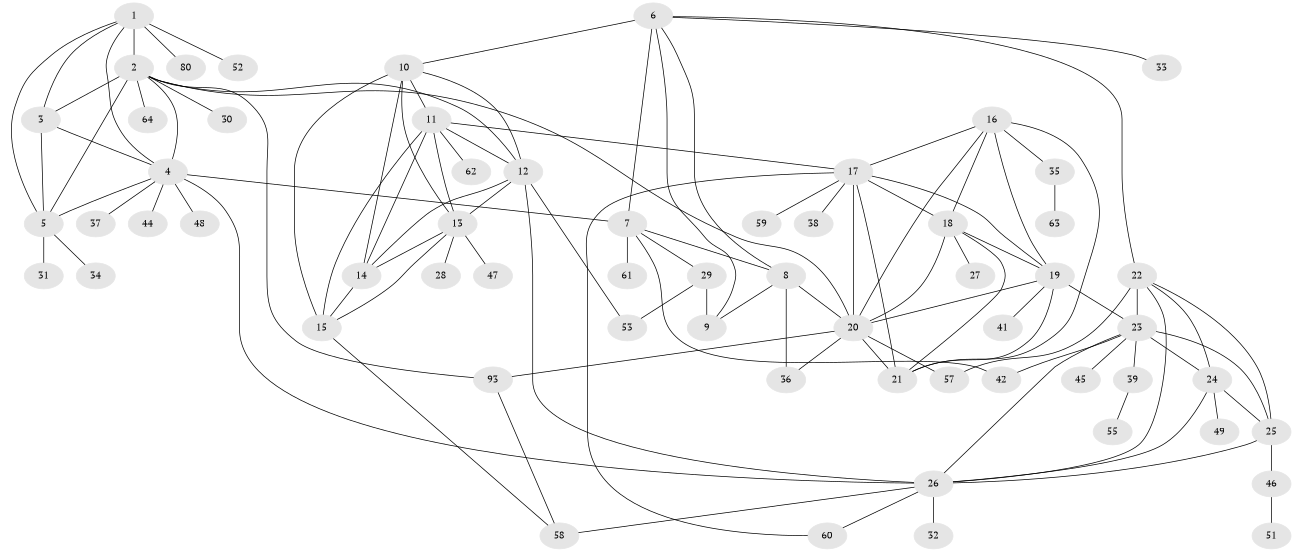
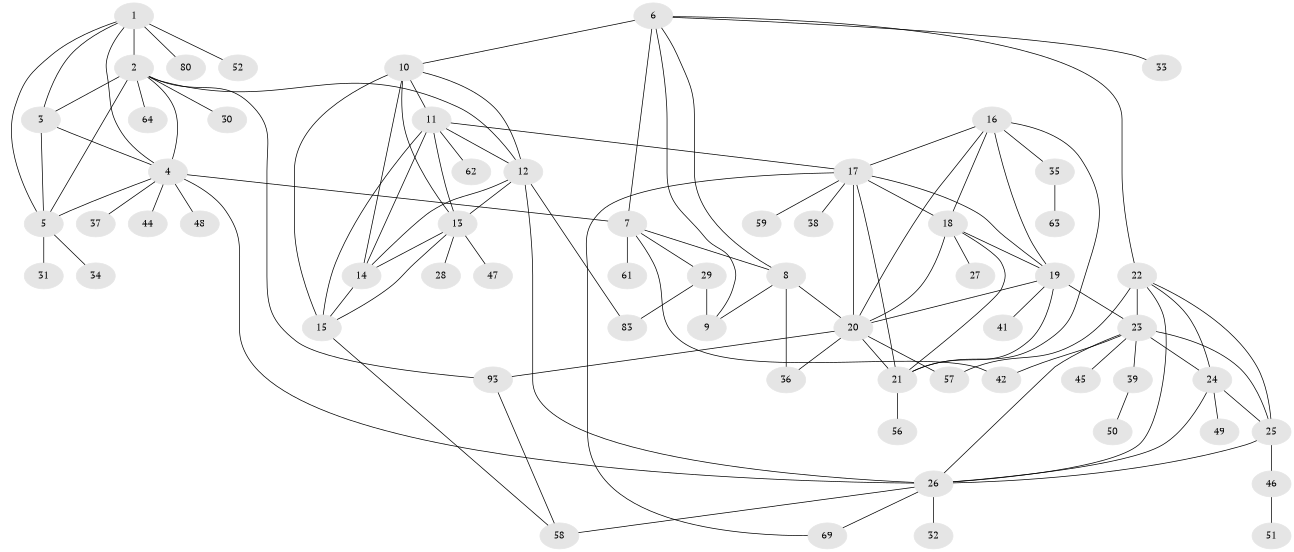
edge "2" -- "20": removed
node "53": label "53" -> "83"
node "56": added
node "55": label "55" -> "50"
node "60": label "60" -> "69"
